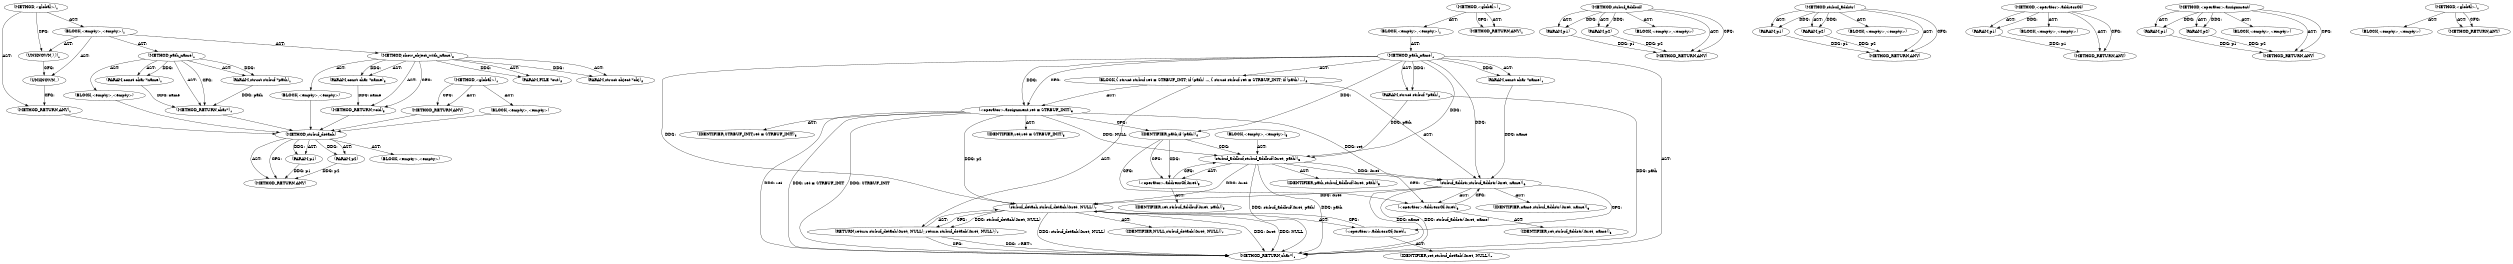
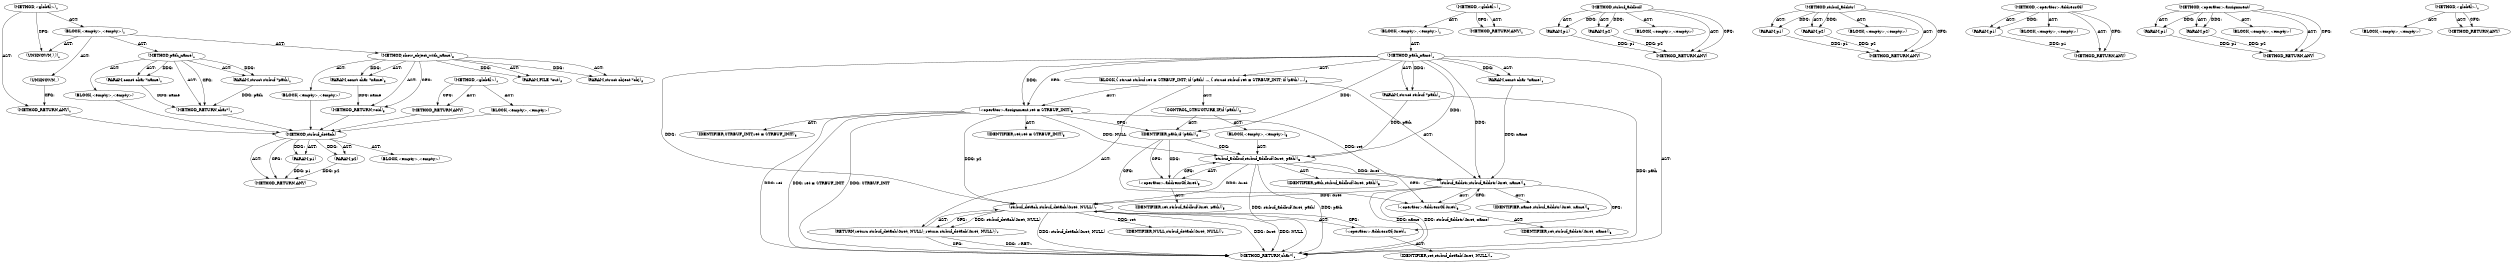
edge "(UNKNOWN,),))" -> "(UNKNOWN,,)": removed, label "CFG:"
node "(CONTROL_STRUCTURE,IF,if (path))": added
edge "(strbuf_detach,strbuf_detach(&ret, NULL))" -> "(IDENTIFIER,NULL,strbuf_detach(&ret, NULL))": label "AST: " -> "DDG: ret"
